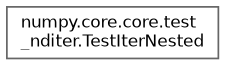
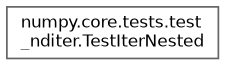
node "numpy.core.core.test _nditer.TestIterNested": label "numpy.core.core.test _nditer.TestIterNested" -> "numpy.core.tests.test _nditer.TestIterNested"
